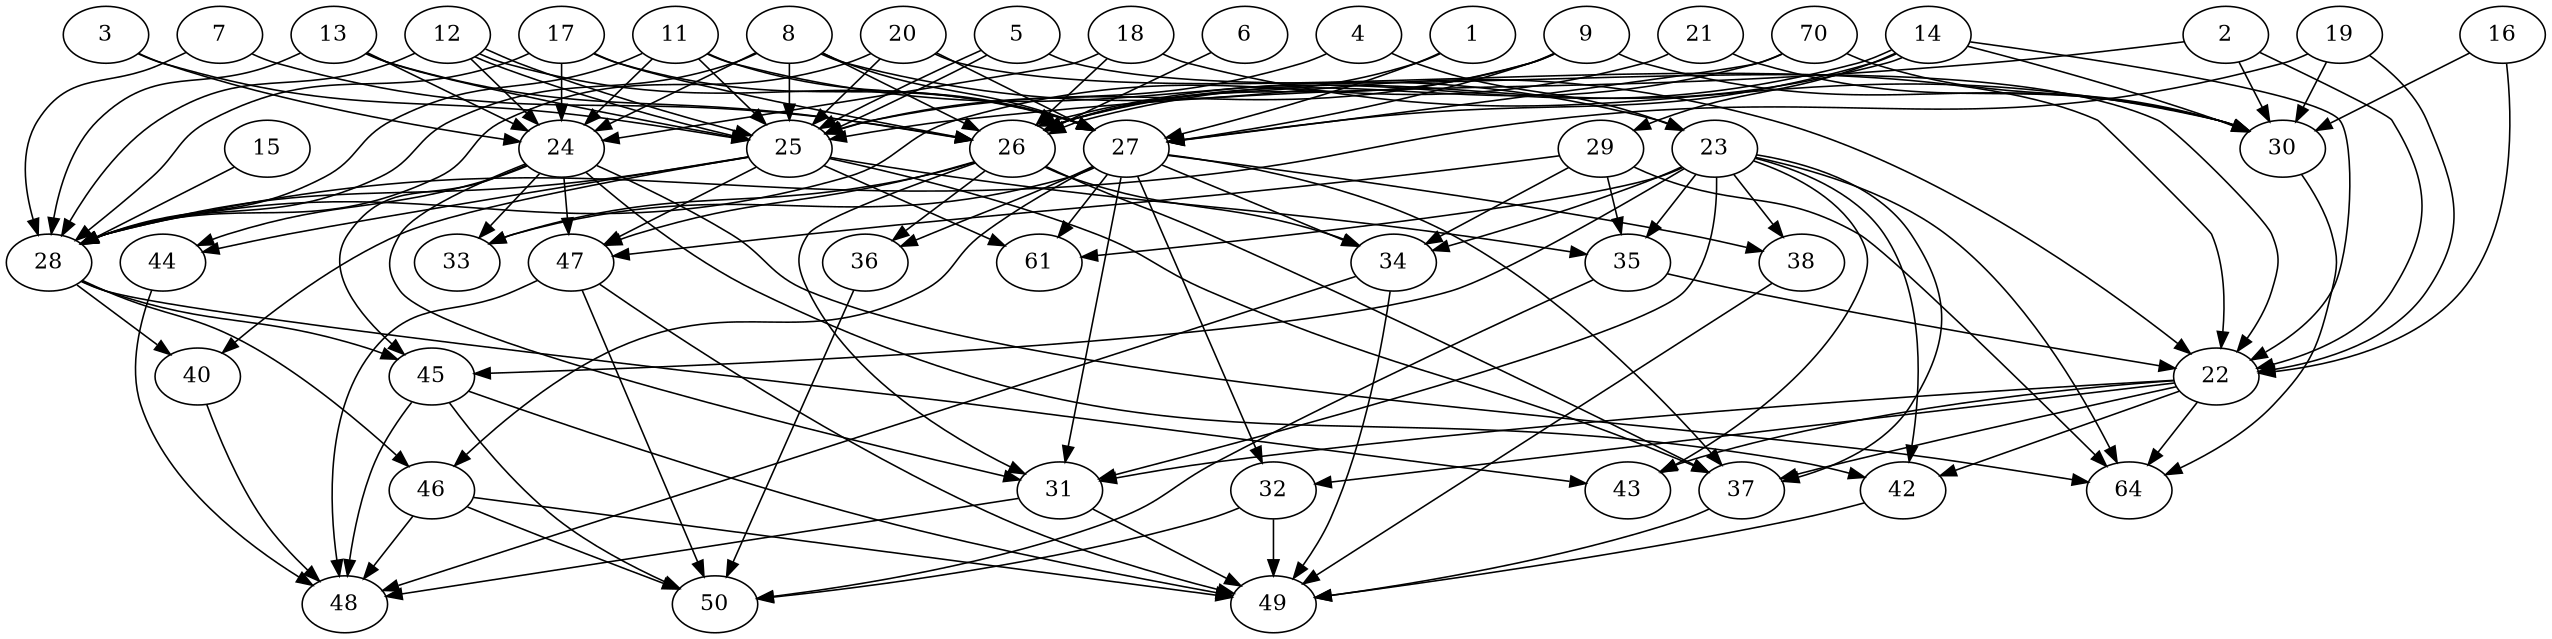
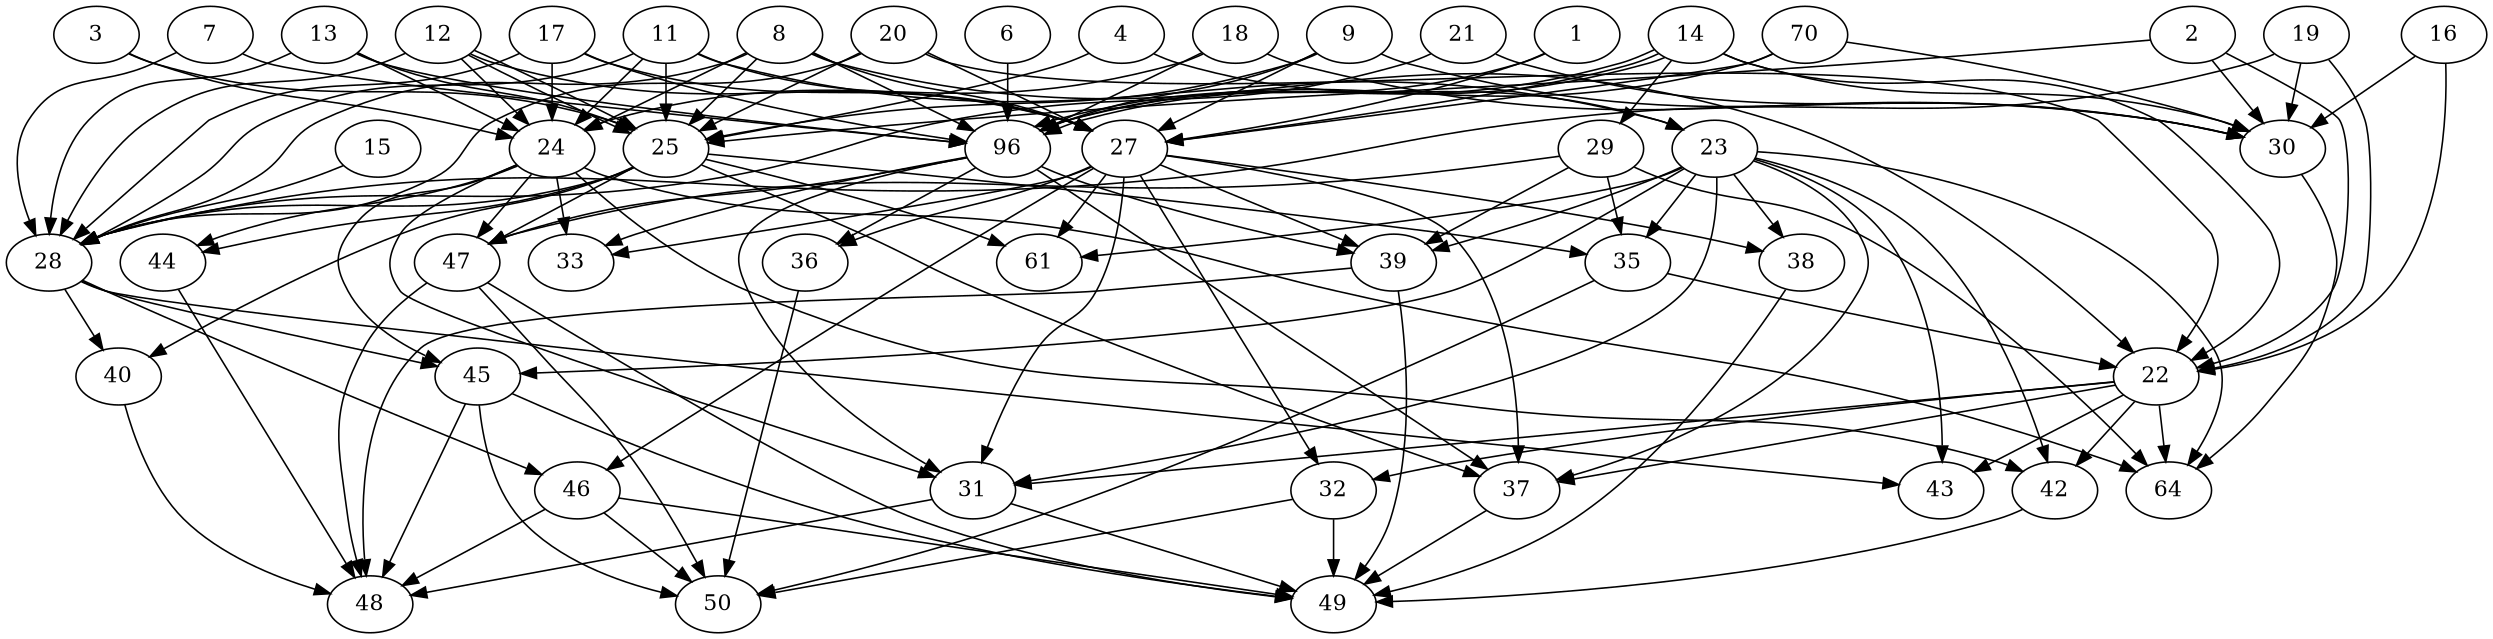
node "5": removed
node "26": label "26" -> "96"
node "34": label "34" -> "39"
